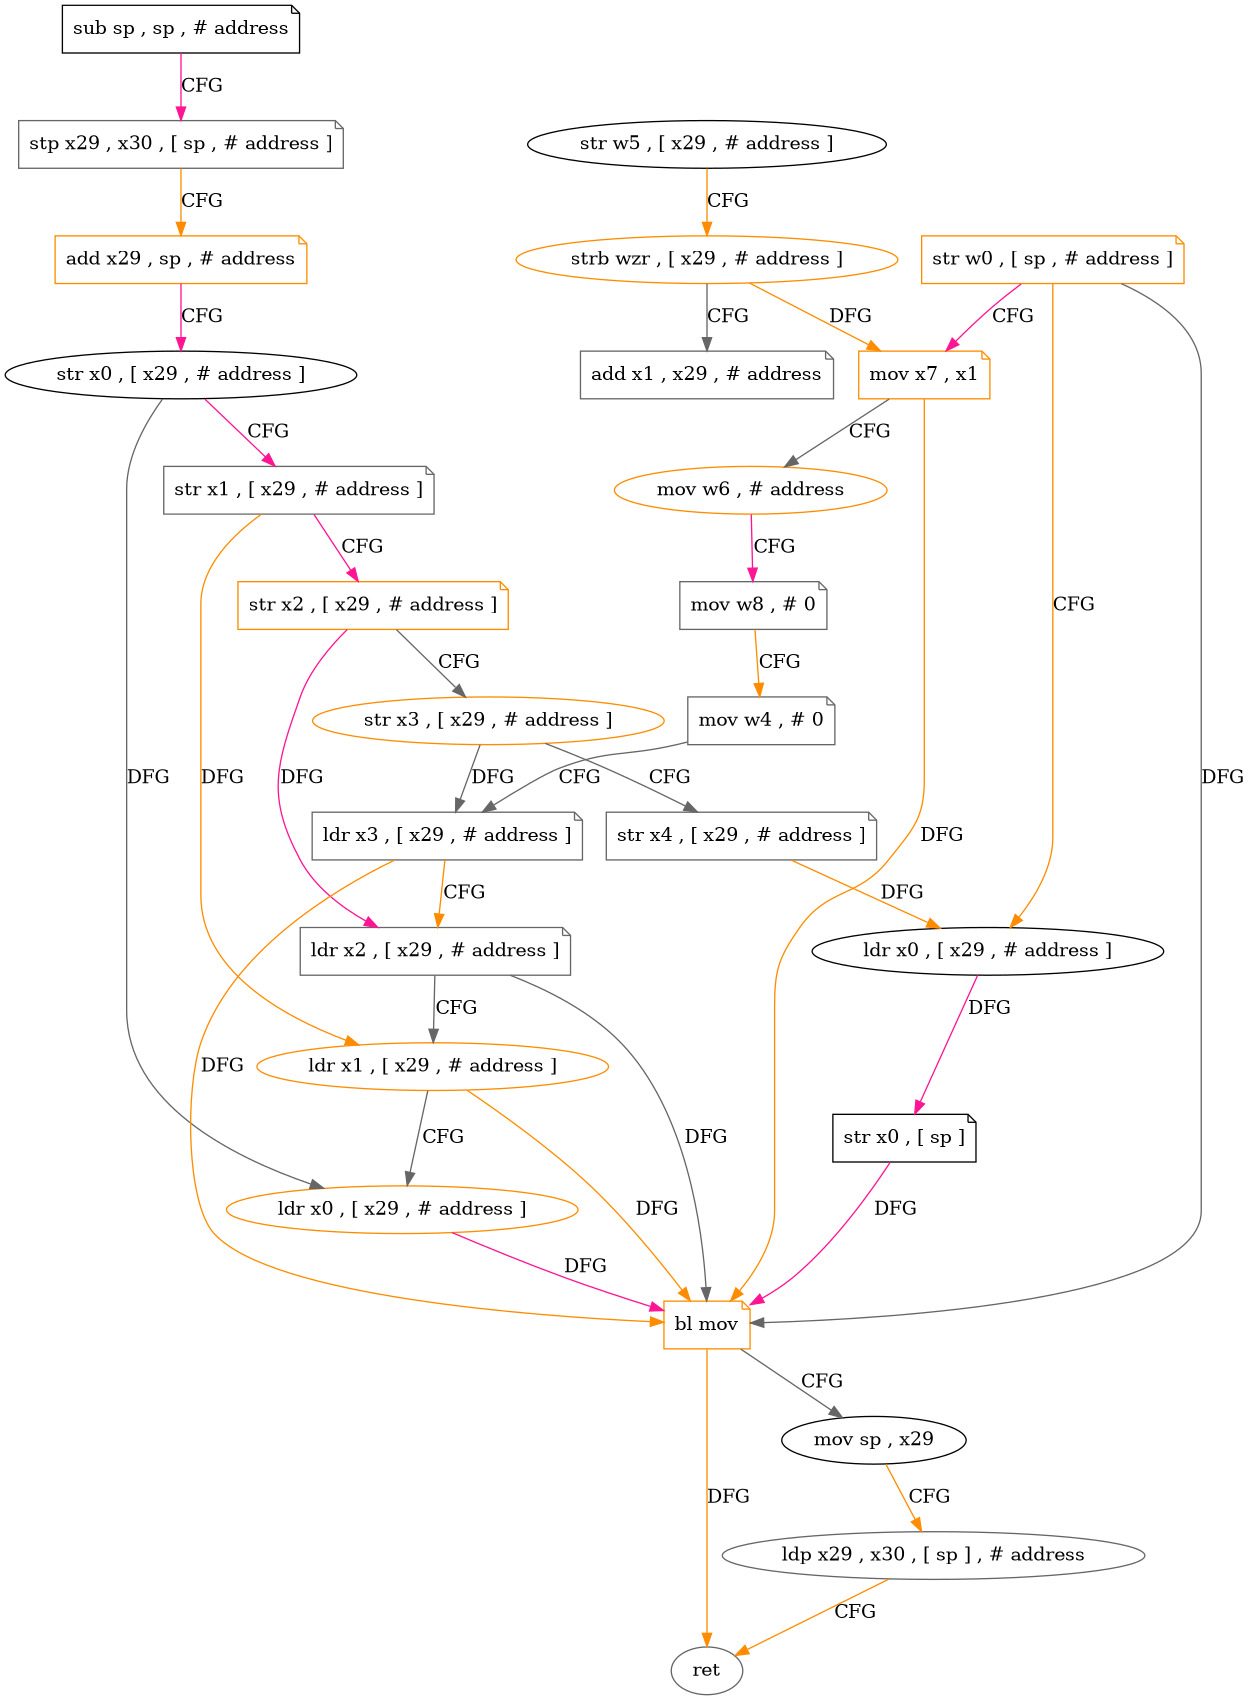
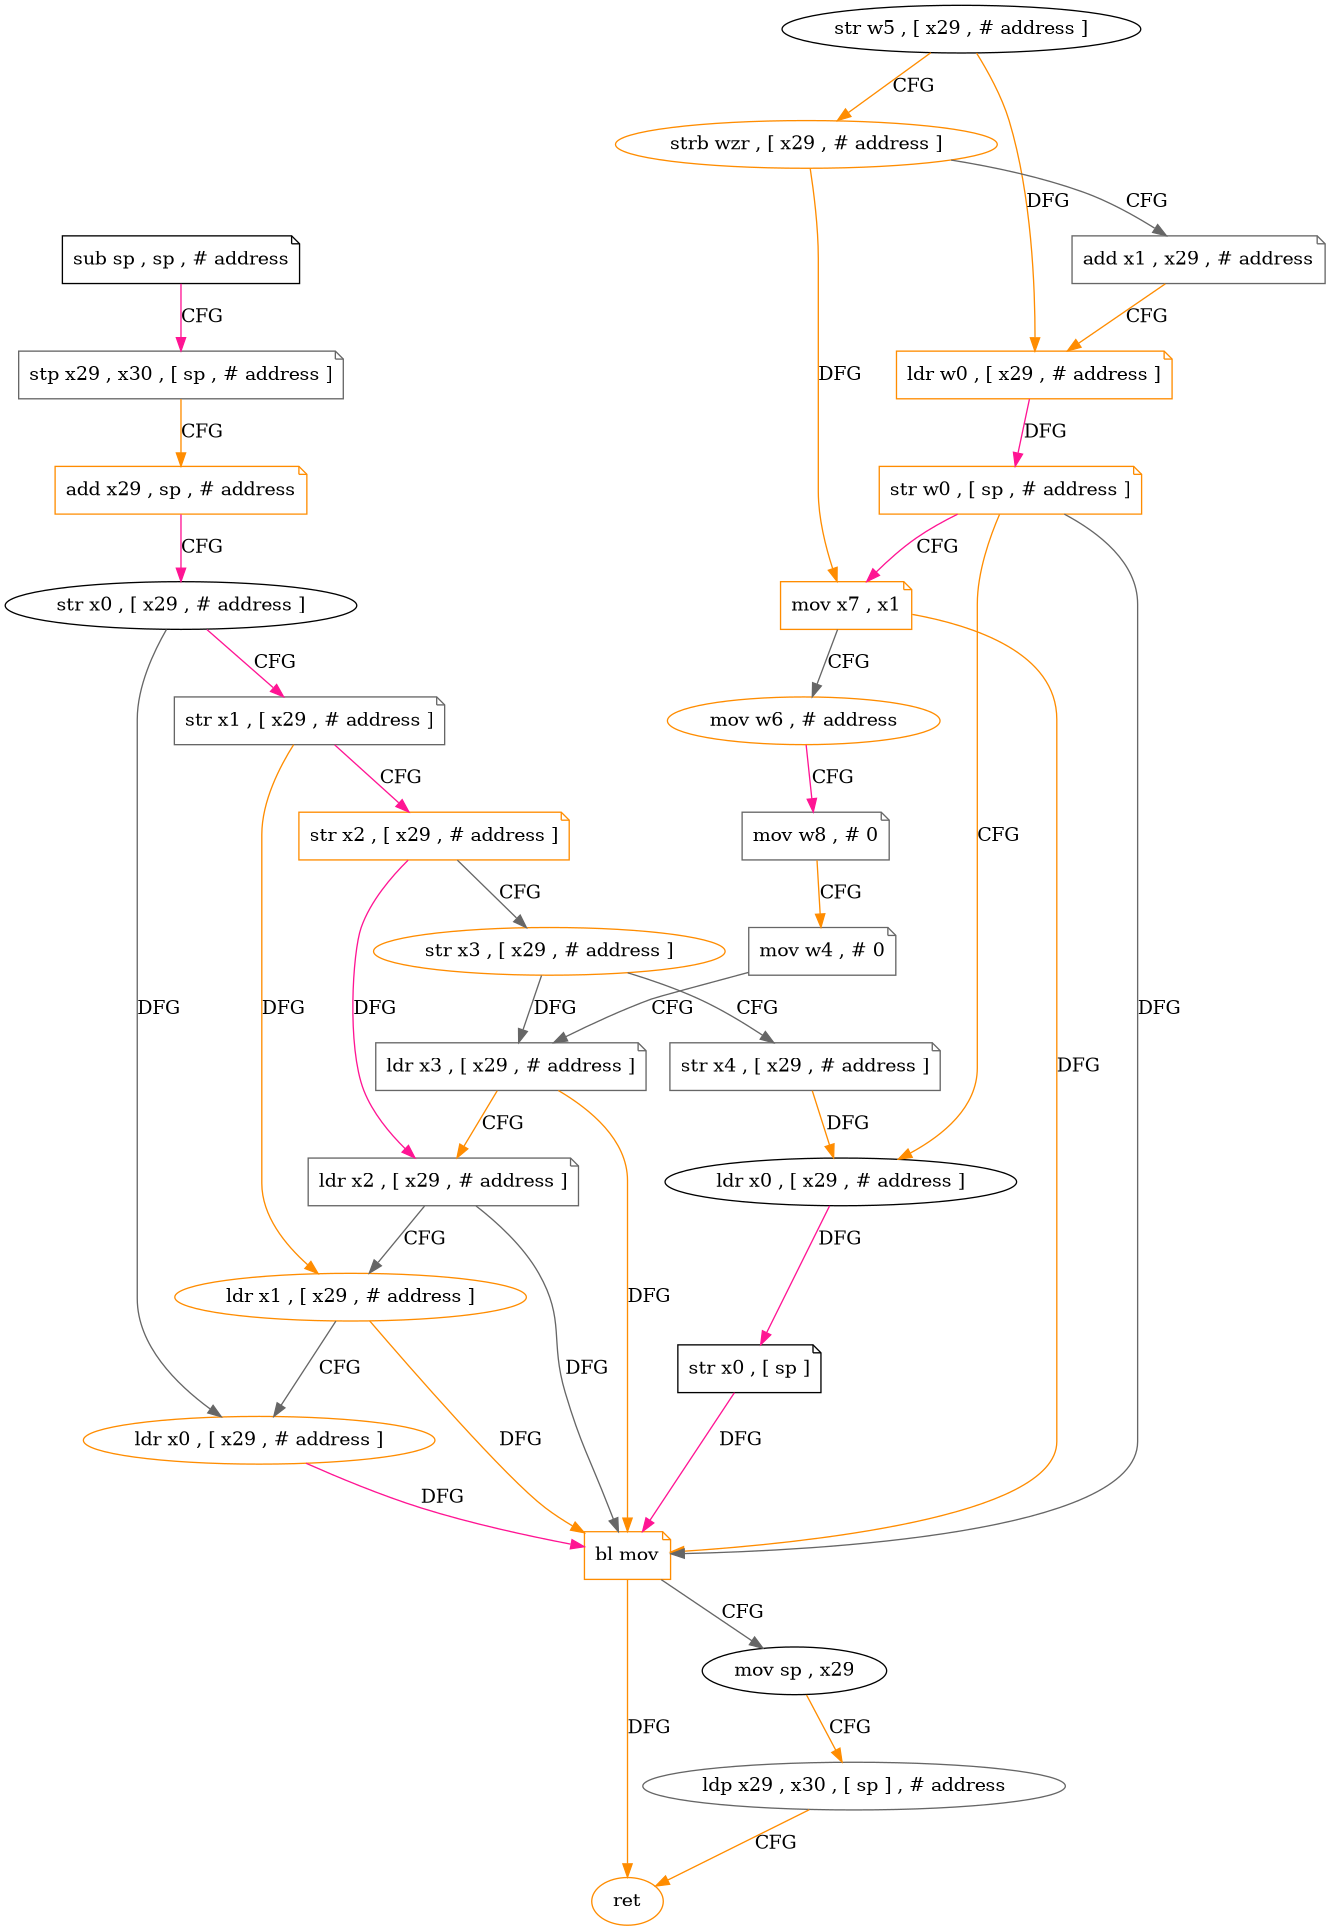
node "ldr w0 , [ x29 , # address ]": added
node "ret": color gray40 -> darkorange
